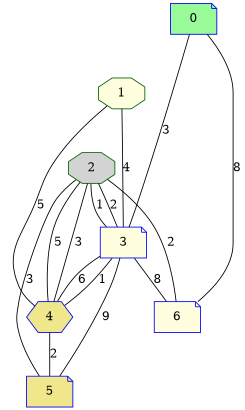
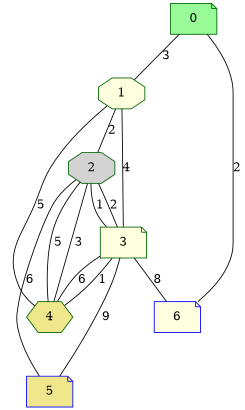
node "0": color blue -> darkgreen
edge "0" -- "3": now "0" -- "1"
edge "0" -- "6": label "8" -> "2"
edge "2" -- "6": now "2" -- "1"
node "3": color blue -> darkgreen
edge "2" -- "5": label "3" -> "6"
node "4": color blue -> darkgreen
edge "4" -- "5": removed, label "2"
